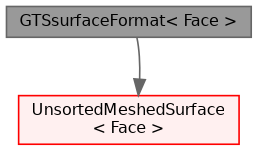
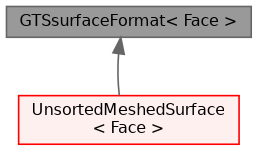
edge "GTSsurfaceFormat< Face >" -> "UnsortedMeshedSurface < Face >": reversed
